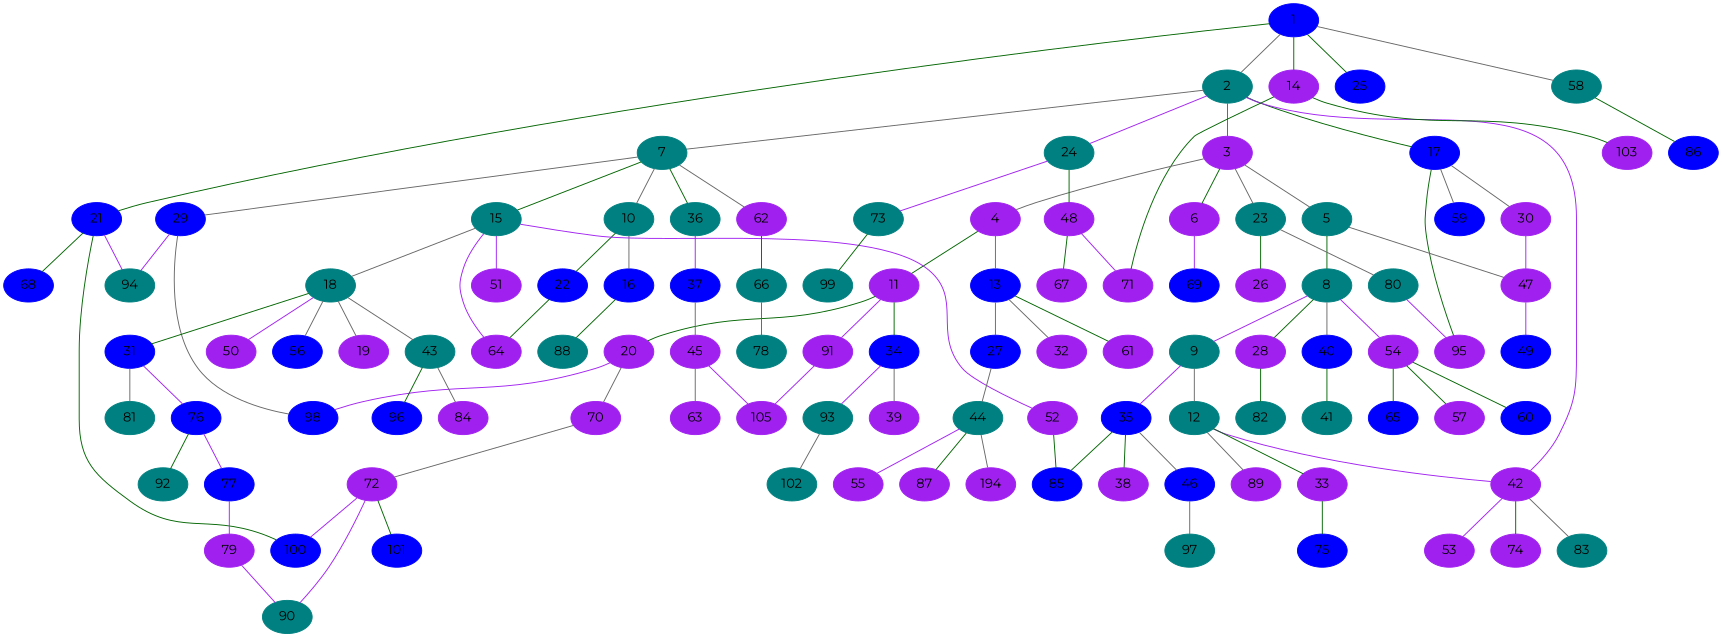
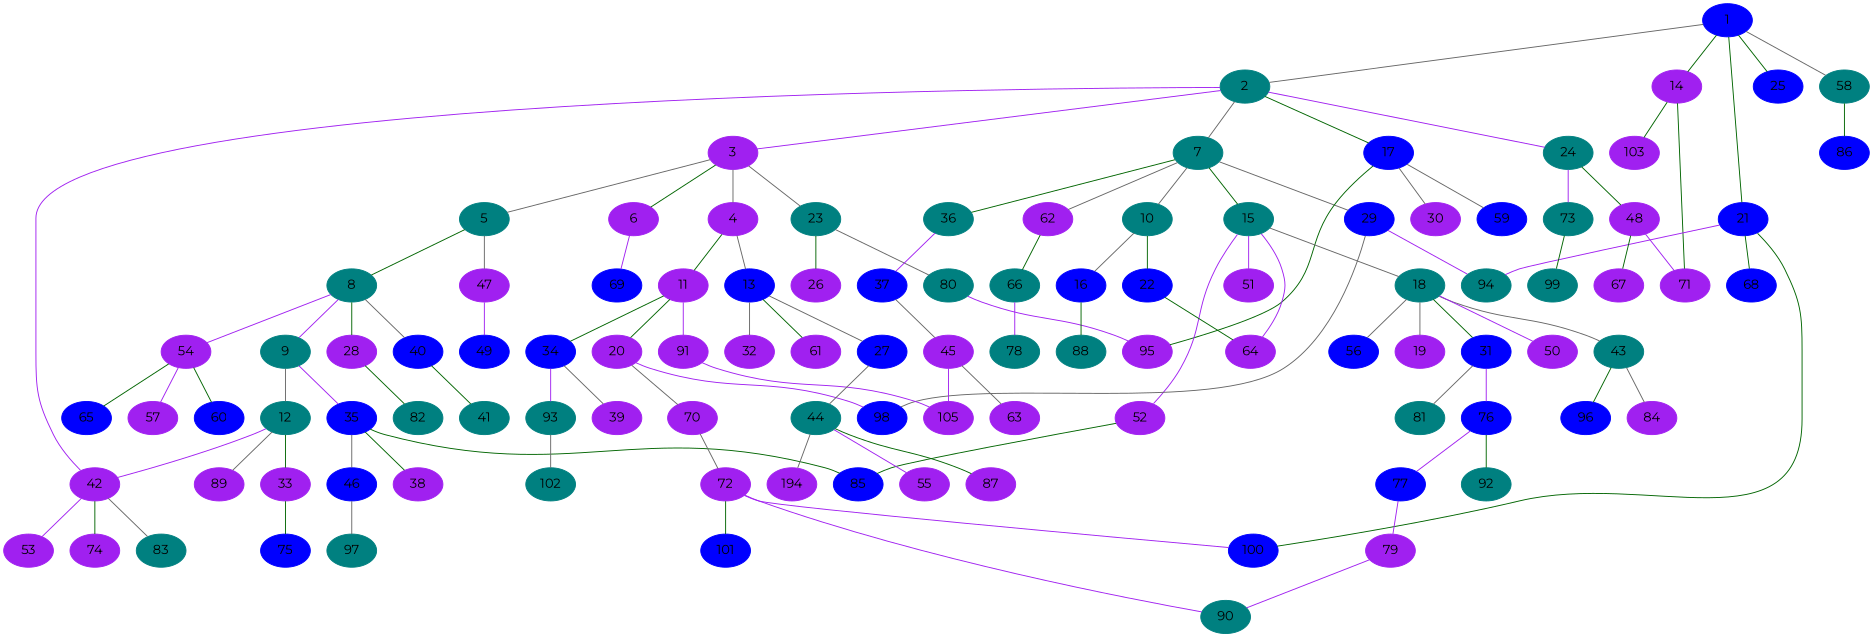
edge "30" -- "47": removed
edge "54" -- "57": color darkgreen -> purple
